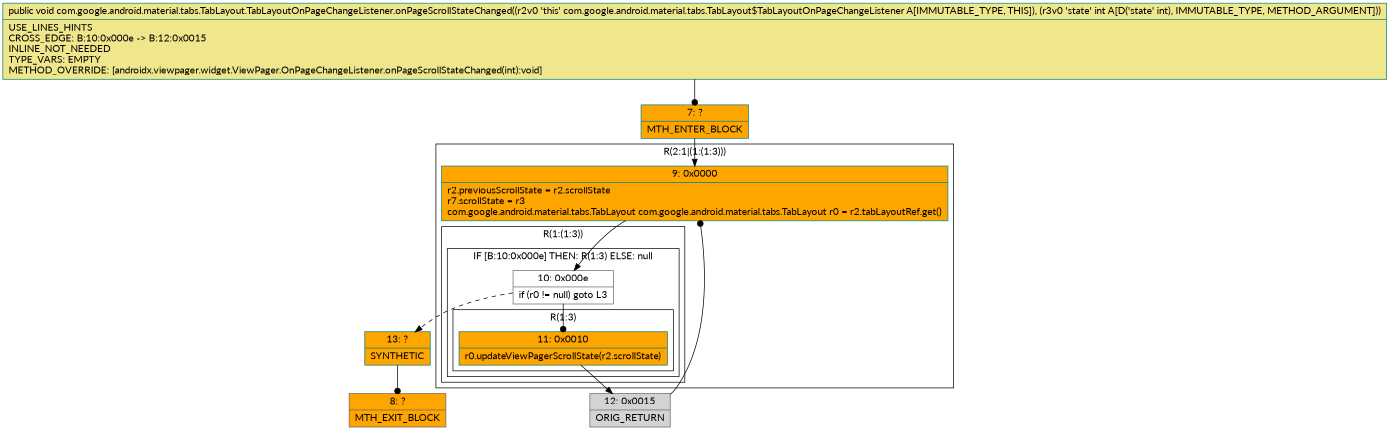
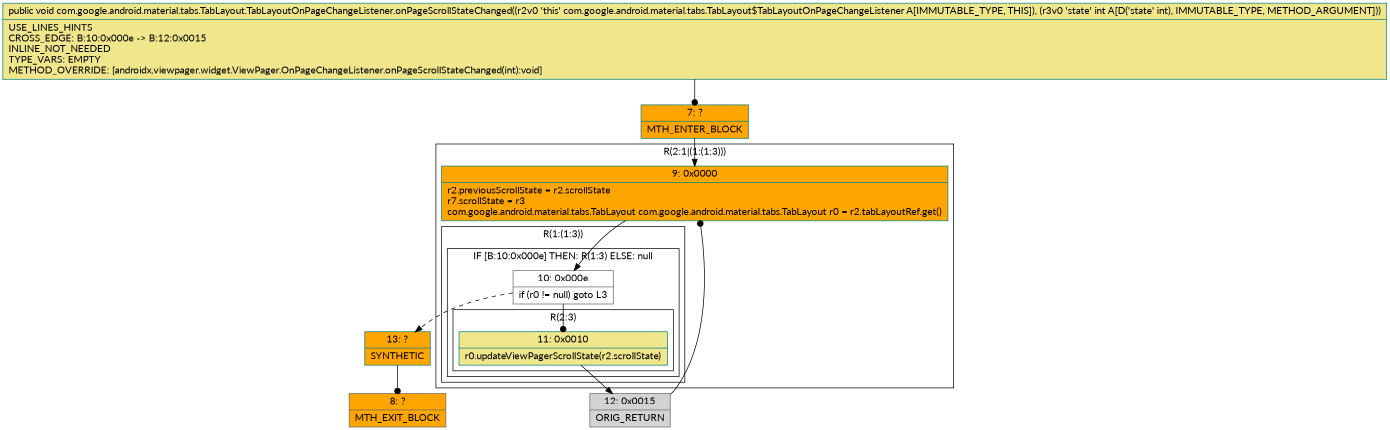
cluster "R(1:3)": label "R(1:3)" -> "R(2:3)"
node "11: 0x0010": fillcolor orange -> khaki
